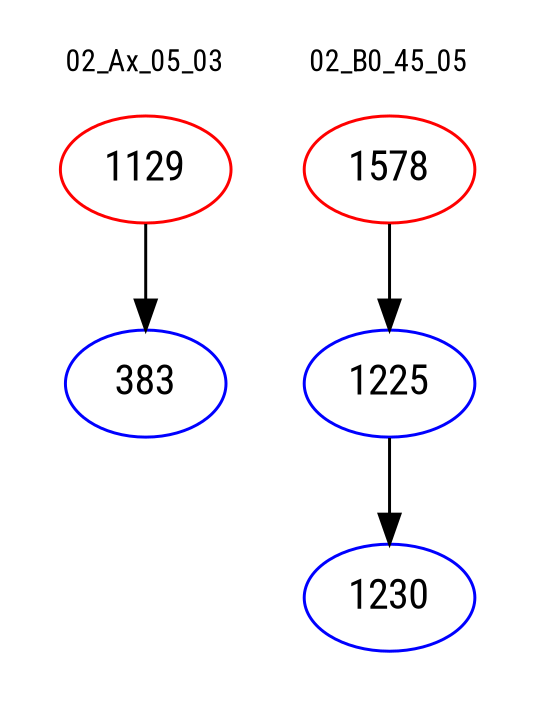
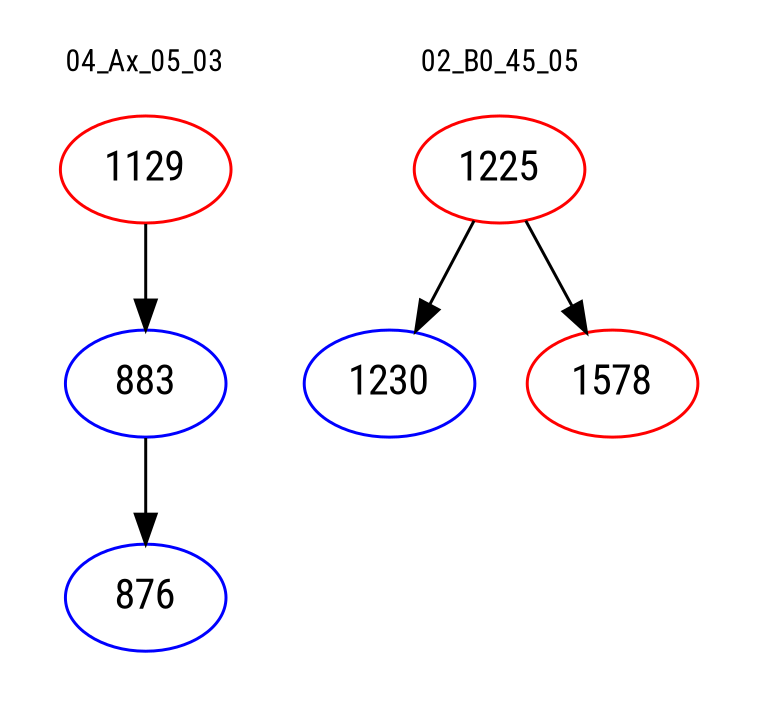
cluster "02_Ax_05_03": label "02_Ax_05_03" -> "04_Ax_05_03"
edge "1578" -> "1225": reversed
node "383": label "383" -> "883"
node "1225": color blue -> red
node "876": added
